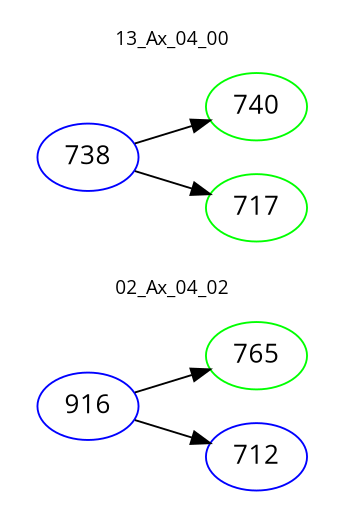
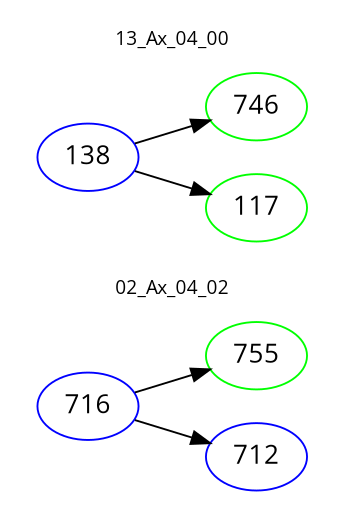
node "740": label "740" -> "746"
node "738": label "738" -> "138"
node "717": label "717" -> "117"
node "765": label "765" -> "755"
node "916": label "916" -> "716"
